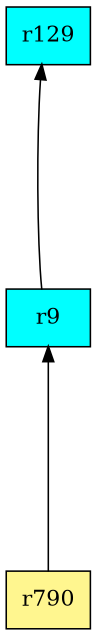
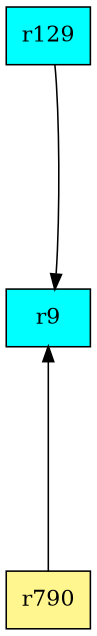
edge "r9" -> "r129": reversed
